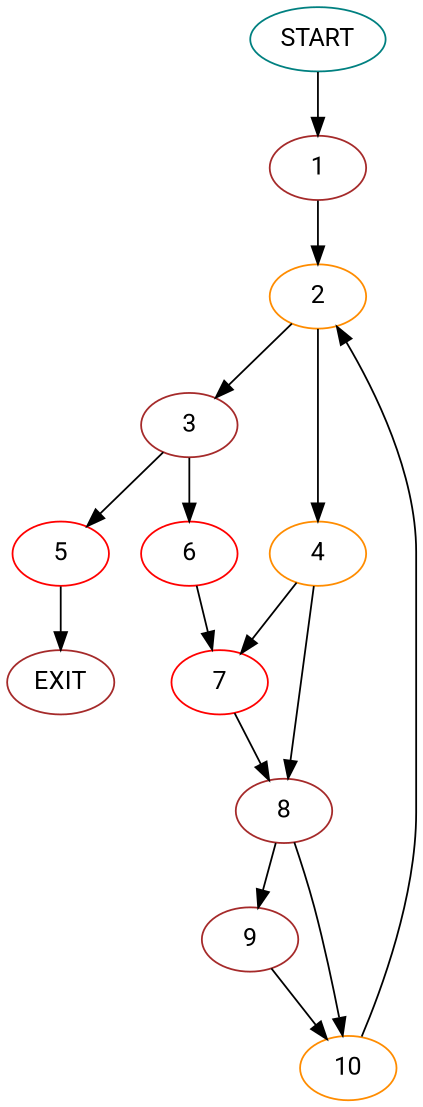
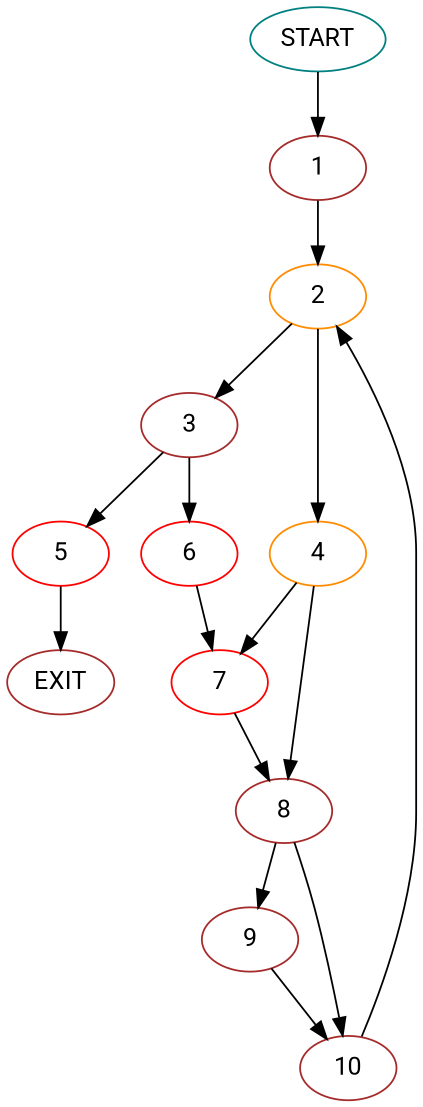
node "10": color darkorange -> brown
